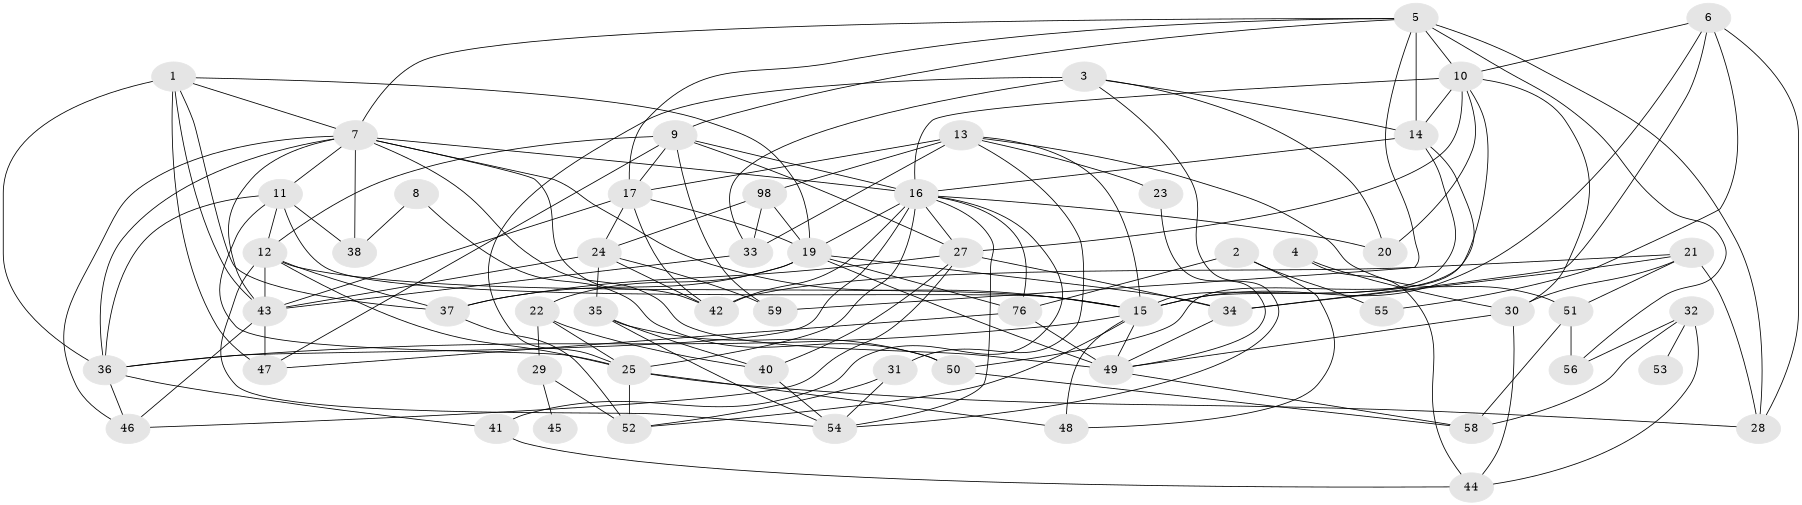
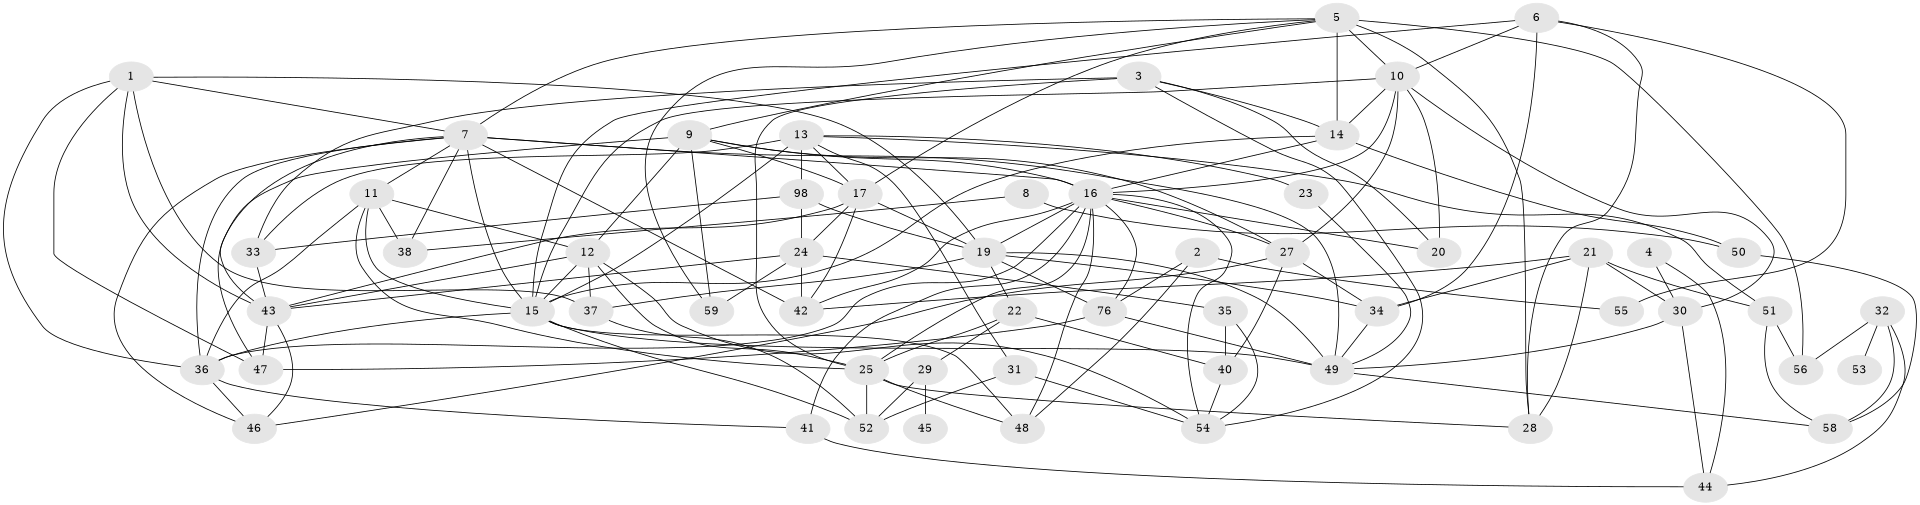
edge "27" -- "37": removed
edge "16" -- "48": added
edge "35" -- "50": removed
